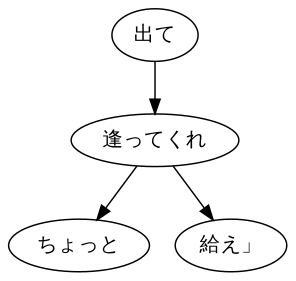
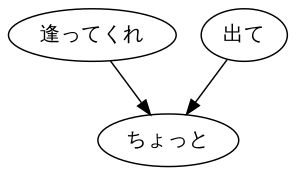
edge "出て" -> "逢ってくれ": now "出て" -> "ちょっと"
node "給え」": removed
